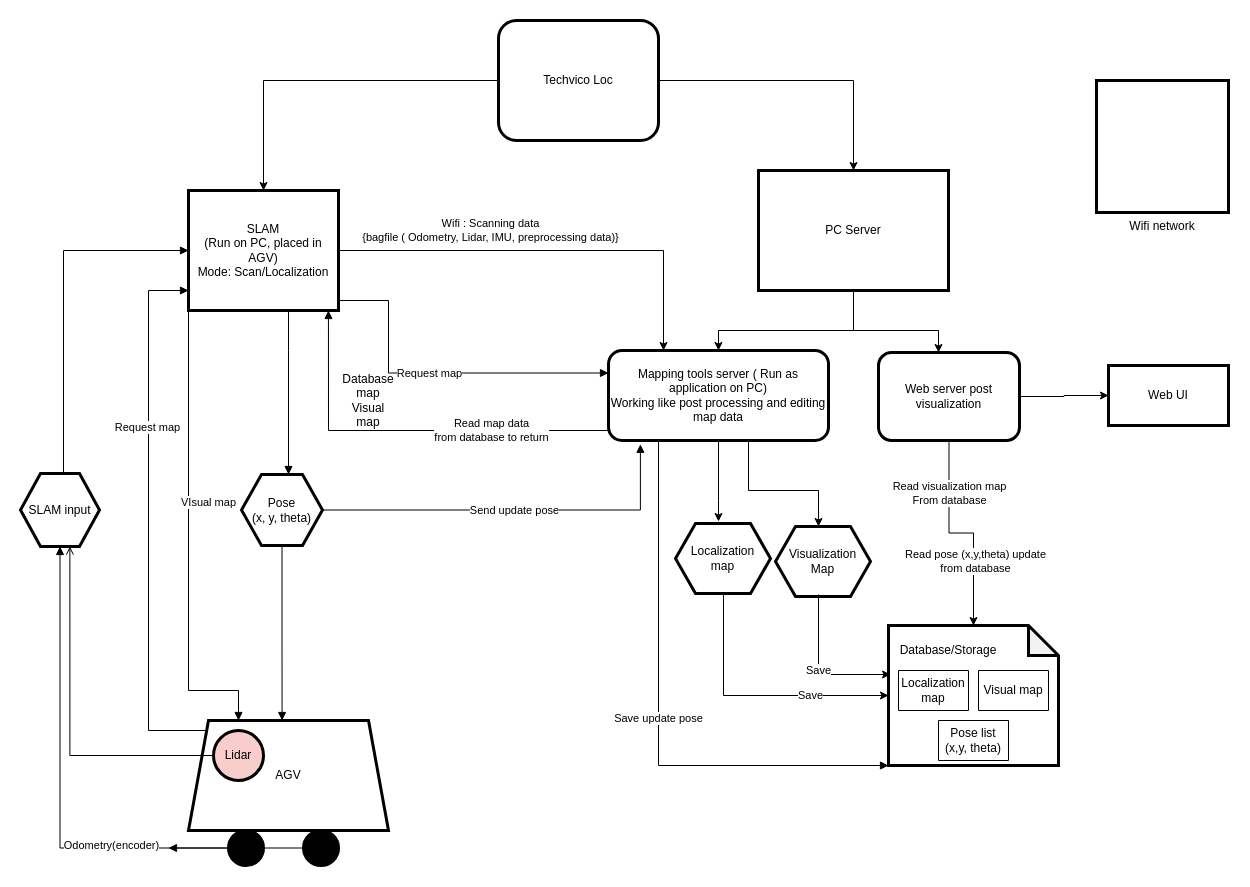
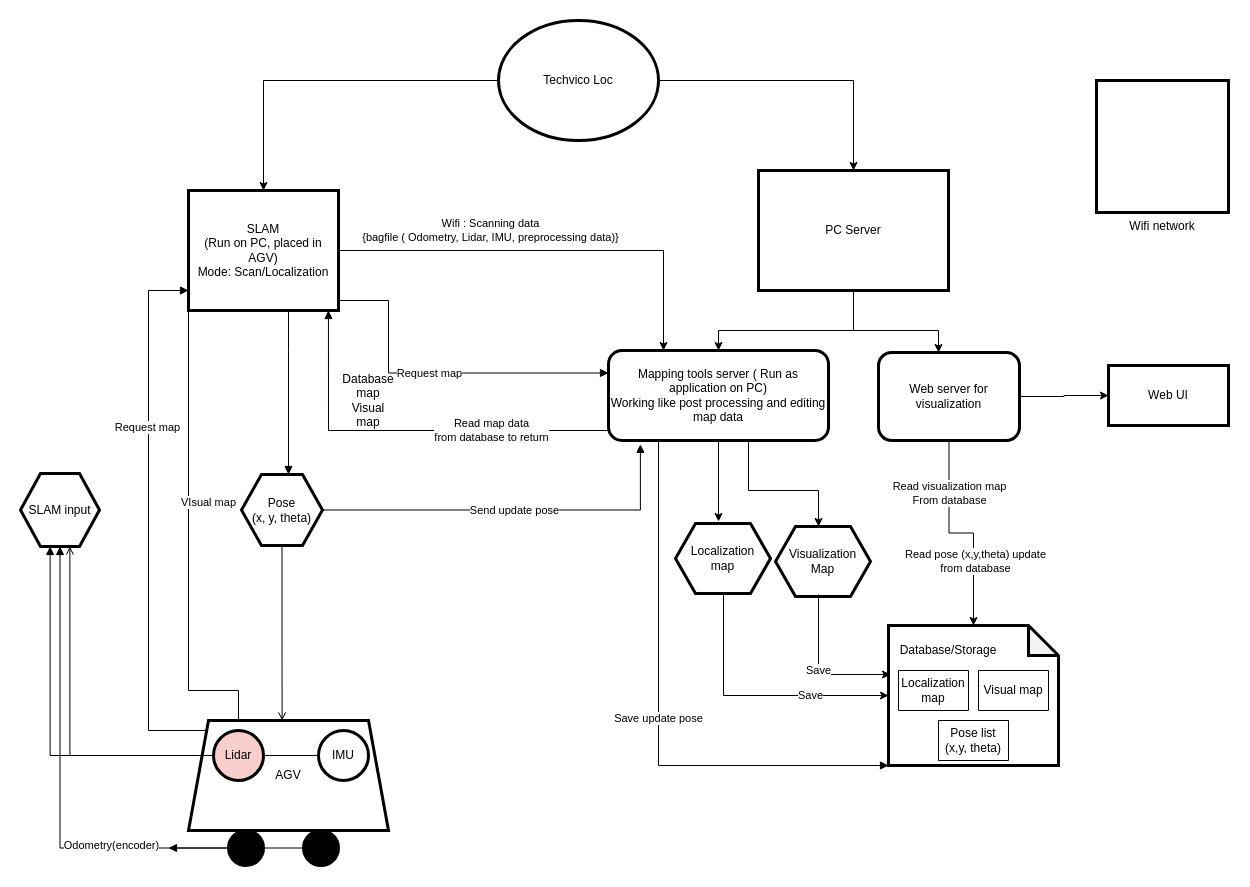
node "Techvico Loc": shape rounded rectangle -> ellipse
edge "SLAM input" -> "SLAM (Run on PC, placed in AGV) Mode: Scan/Localization": removed
node "Web server post visualization": label "Web server post visualization" -> "Web server for visualization"
edge "IMU" -> "SLAM input": added
edge "SLAM (Run on PC, placed in AGV) Mode: Scan/Localization" -> "AGV": arrowhead block -> none
edge "Pose (x, y, theta)" -> "AGV": arrowhead block -> open
node "IMU": added
